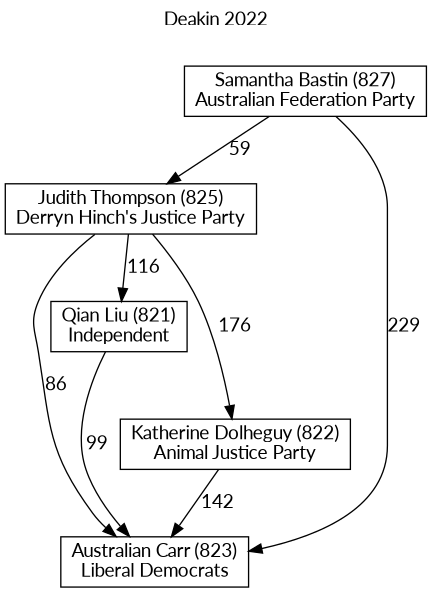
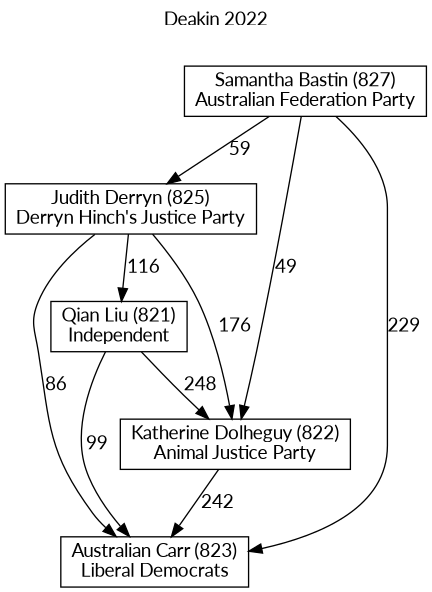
node "Judith Thompson (825) Derryn Hinch's Justice Party": label "Judith Thompson (825) Derryn Hinch's Justice Party" -> "Judith Derryn (825) Derryn Hinch's Justice Party"
edge "Samantha Bastin (827) Australian Federation Party" -> "Katherine Dolheguy (822) Animal Justice Party": added, label "49"
edge "Qian Liu (821) Independent" -> "Katherine Dolheguy (822) Animal Justice Party": added, label "248"
edge "Katherine Dolheguy (822) Animal Justice Party" -> "Australian Carr (823) Liberal Democrats": label "142" -> "242"
